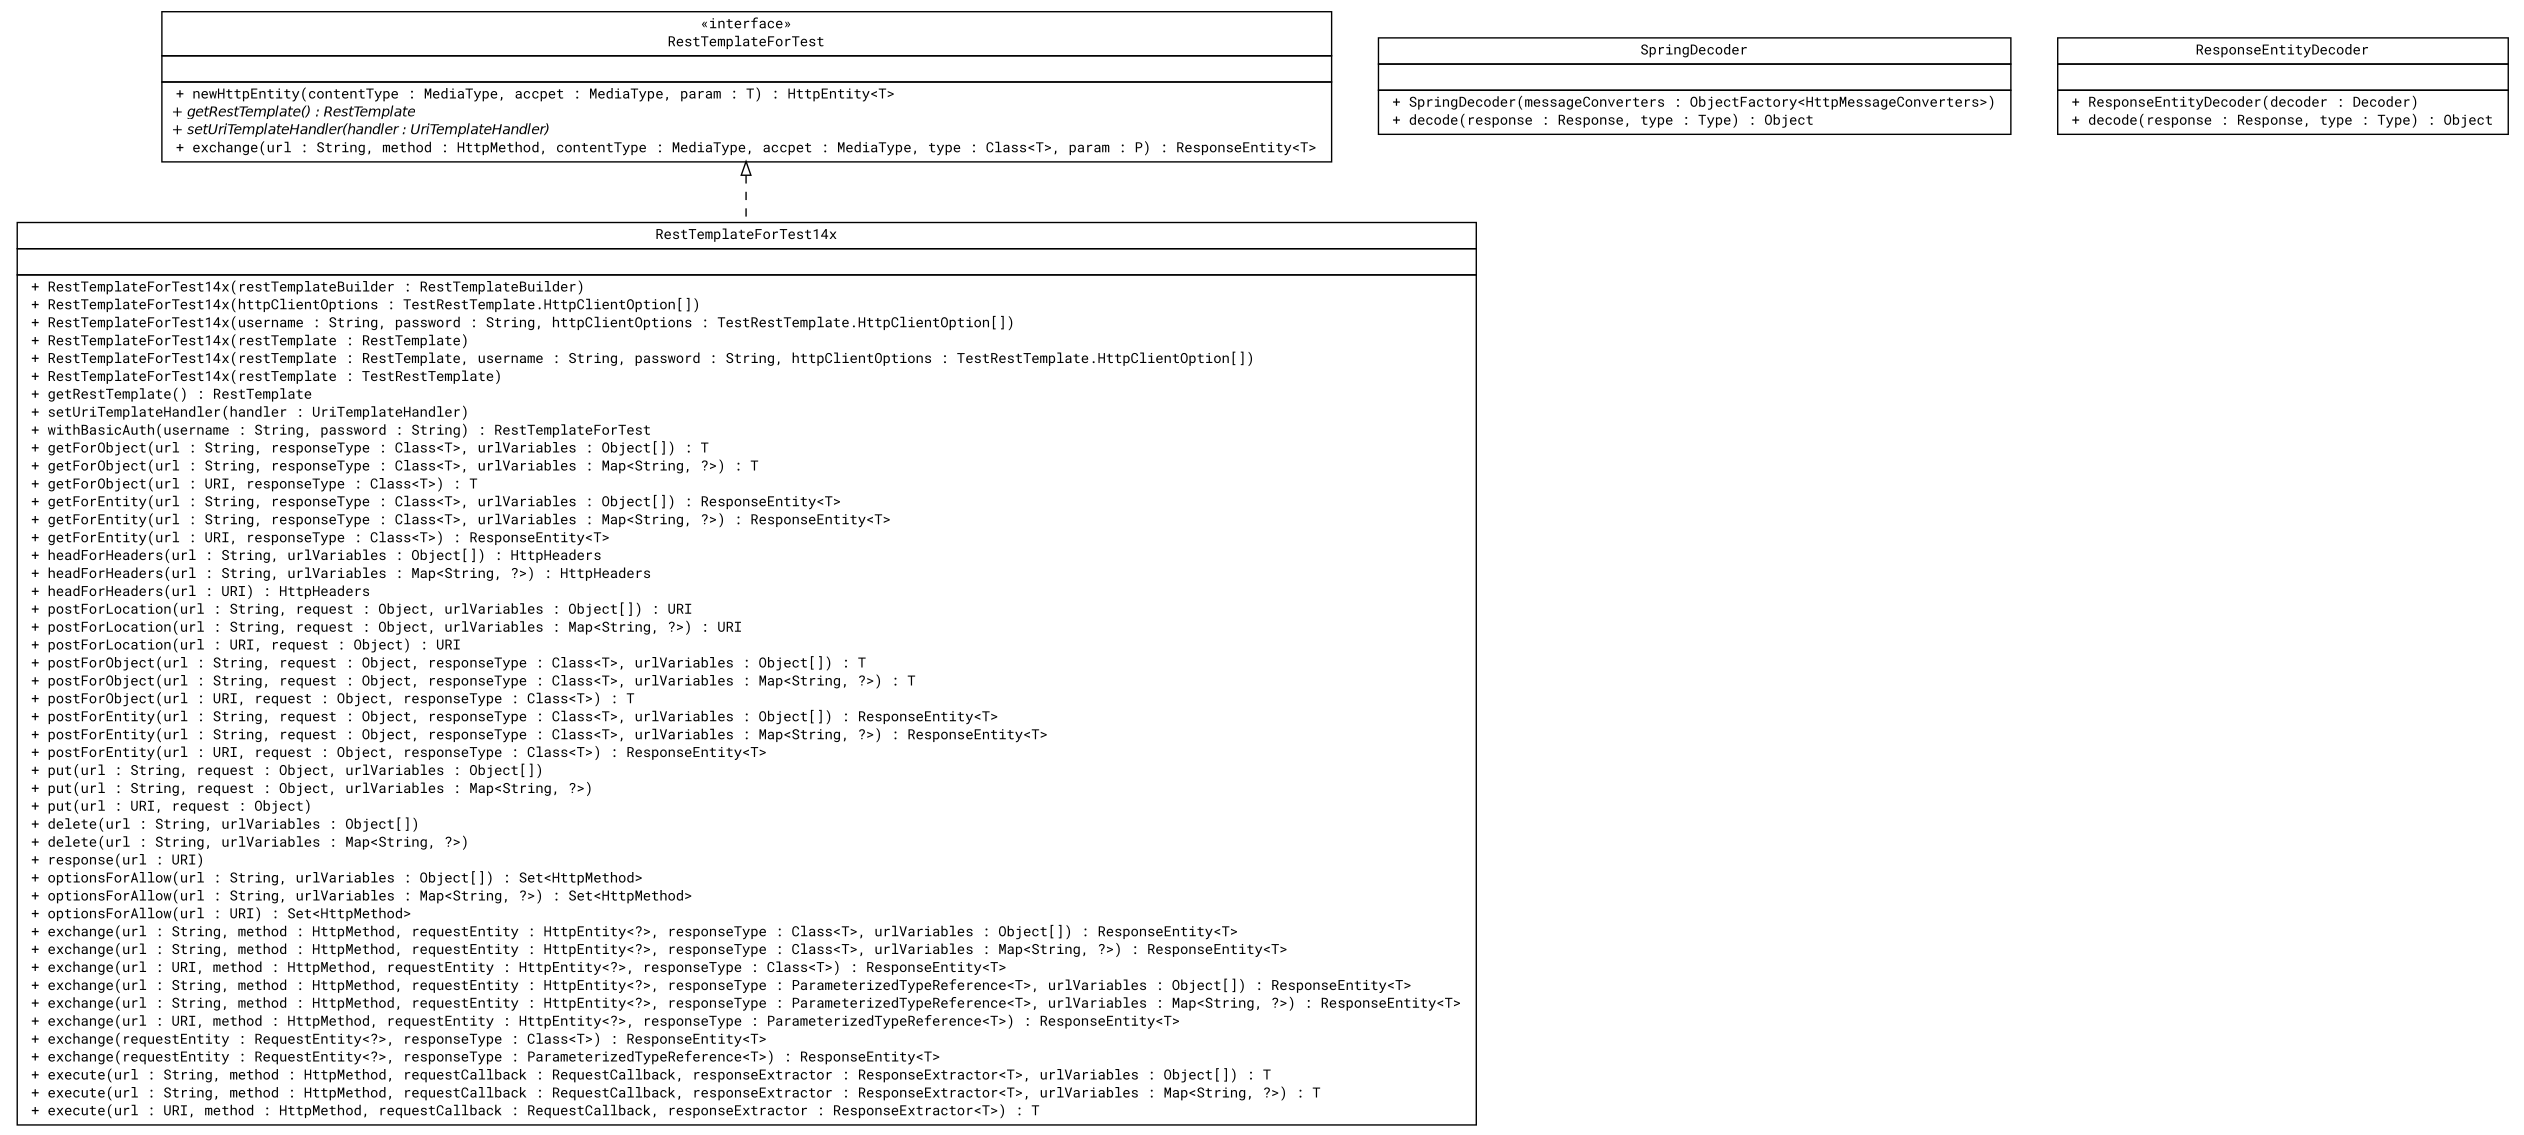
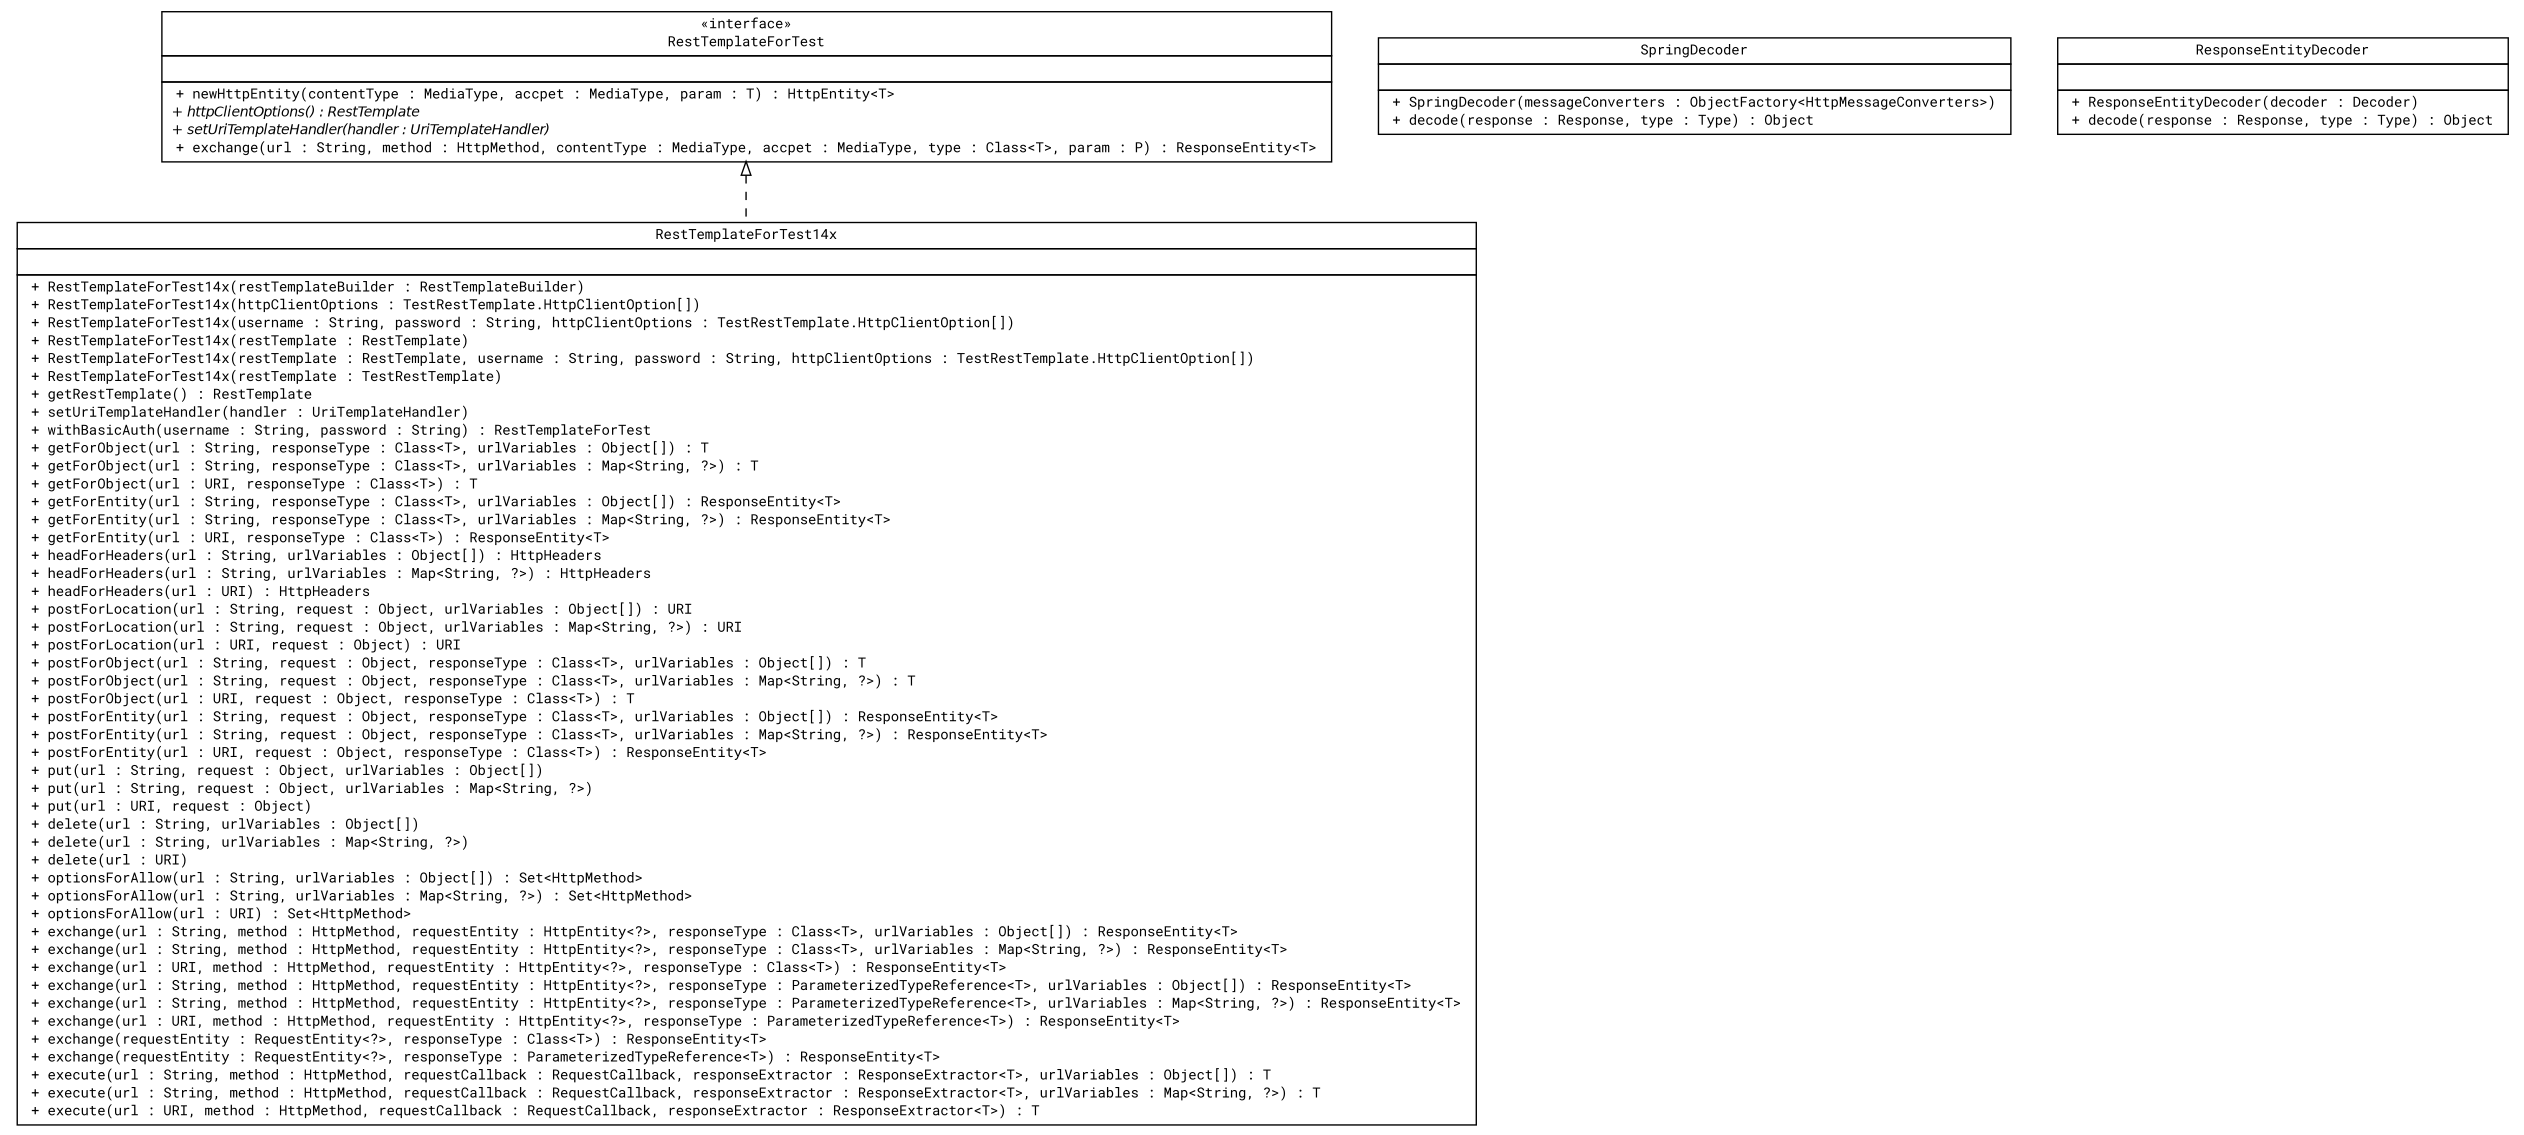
node "RestTemplateForTest": text "+ getRestTemplate() : RestTemplate" -> "+ httpClientOptions() : RestTemplate"
node "RestTemplateForTest14x": text "+ response(url : URI)" -> "+ delete(url : URI)"
